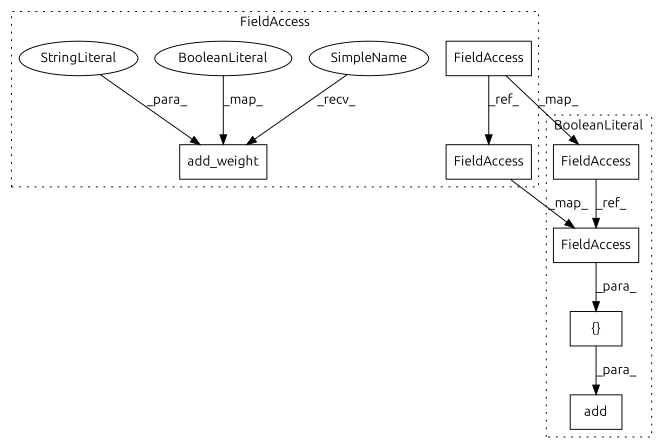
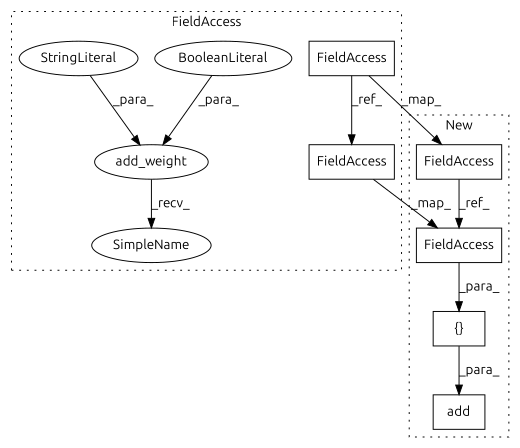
edge "BooleanLiteral" -> "add_weight": label "_map_" -> "_para_"
edge "SimpleName" -> "add_weight": reversed
cluster "BooleanLiteral": label "BooleanLiteral" -> "New"
node "add_weight": shape box -> ellipse
